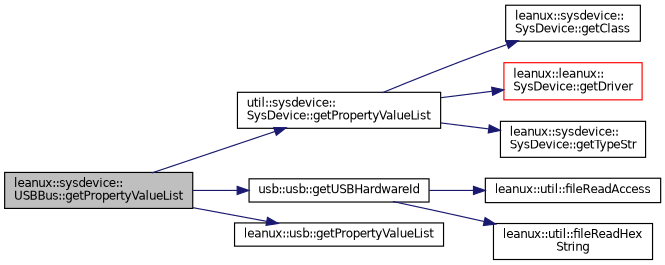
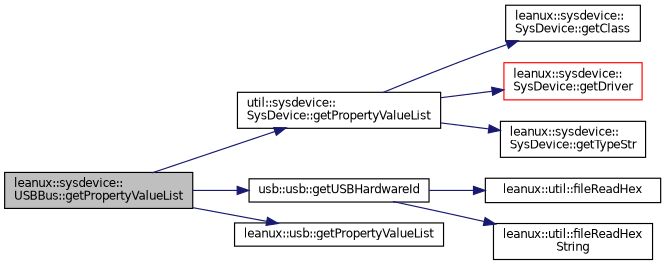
node "leanux::leanux:: SysDevice::getDriver": label "leanux::leanux:: SysDevice::getDriver" -> "leanux::sysdevice:: SysDevice::getDriver"
node "leanux::util::fileReadAccess": label "leanux::util::fileReadAccess" -> "leanux::util::fileReadHex"
